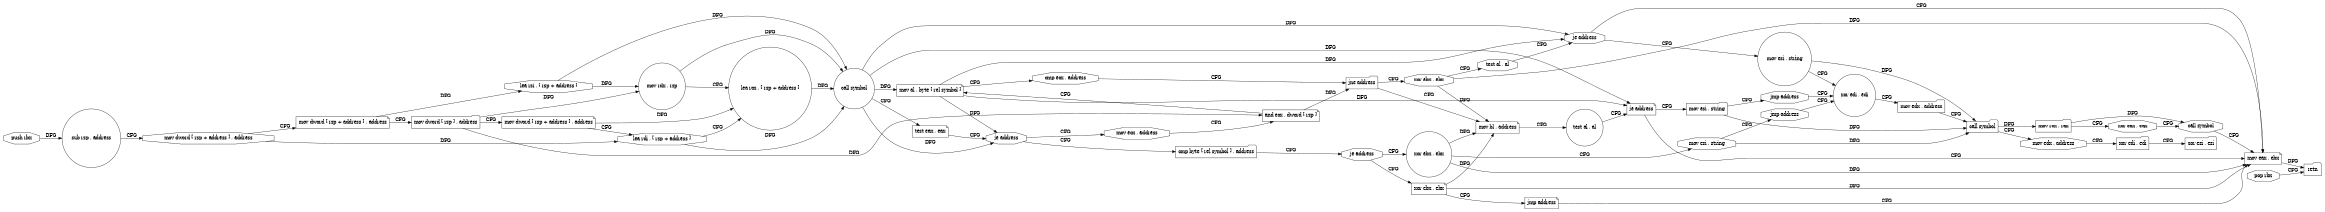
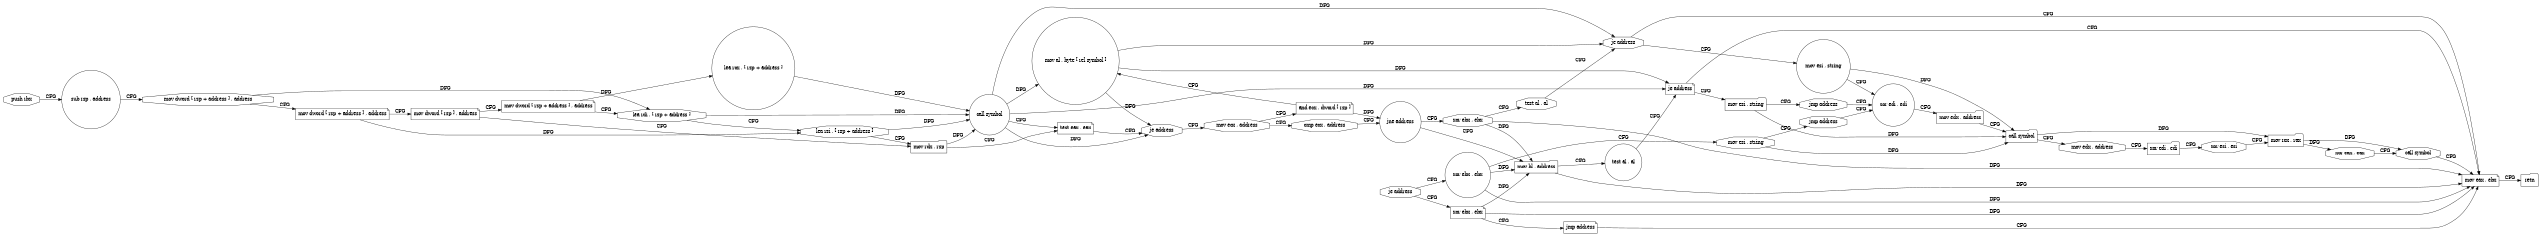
node "jne address": shape folder -> circle
edge "lea rsi , [ rsp + address ]" -> "mov rdx , rsp": label "DFG" -> "CFG"
edge "mov al , byte [ rel symbol ]" -> "cmp ecx , address": now "mov ecx , address" -> "cmp ecx , address"
node "mov rdx , rsp": shape circle -> folder
edge "mov rdx , rsp" -> "lea rcx , [ rsp + address ]": now "mov rdx , rsp" -> "test eax , eax"
node "mov al , byte [ rel symbol ]": shape note -> circle
edge "mov dword [ rsp ] , address" -> "mov rdx , rsp": label "DFG" -> "CFG"
node "mov dword [ rsp ] , address": shape folder -> note
edge "mov rcx , rax" -> "xor eax , eax": label "CFG" -> "DFG"
node "mov bl , address": shape note -> folder
edge "lea rdi , [ rsp + address ]" -> "lea rcx , [ rsp + address ]": now "lea rdi , [ rsp + address ]" -> "lea rsi , [ rsp + address ]"
edge "push rbx" -> "sub rsp , address": label "DFG" -> "CFG"
node "xor esi , esi": shape folder -> octagon
edge "xor esi , esi" -> "mov rcx , rax": added, label "CFG"
node "cmp byte [ rel symbol ] , address": removed
edge "mov dword [ rsp ] , address" -> "and ecx , dword [ rsp ]": removed, label "DFG"
edge "mov eax , ebx" -> "retn": label "DFG" -> "CFG"
node "pop rbx": removed
edge "mov bl , address" -> "mov eax , ebx": added, label "DFG"
